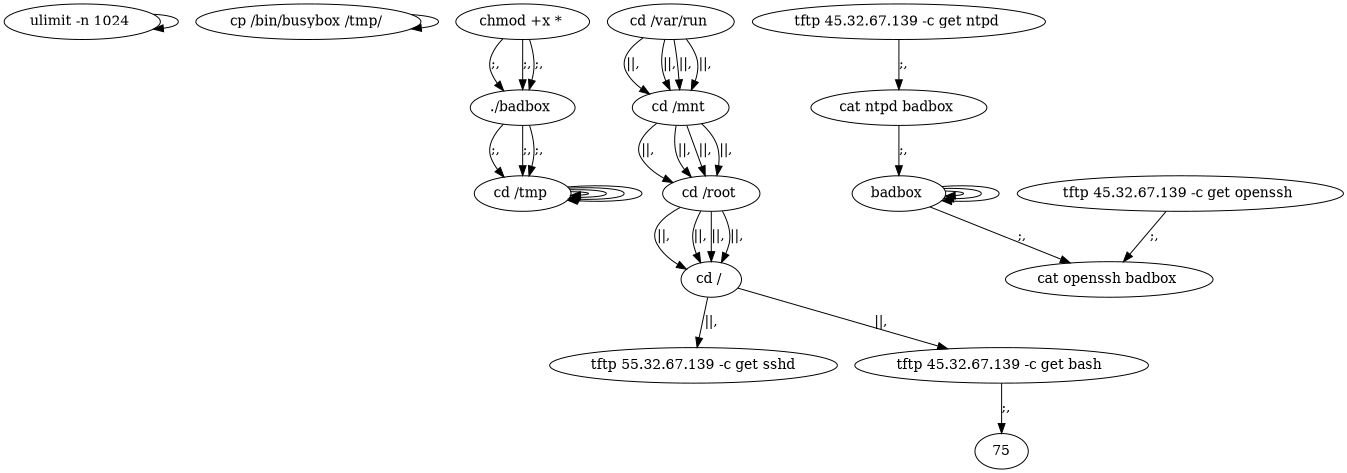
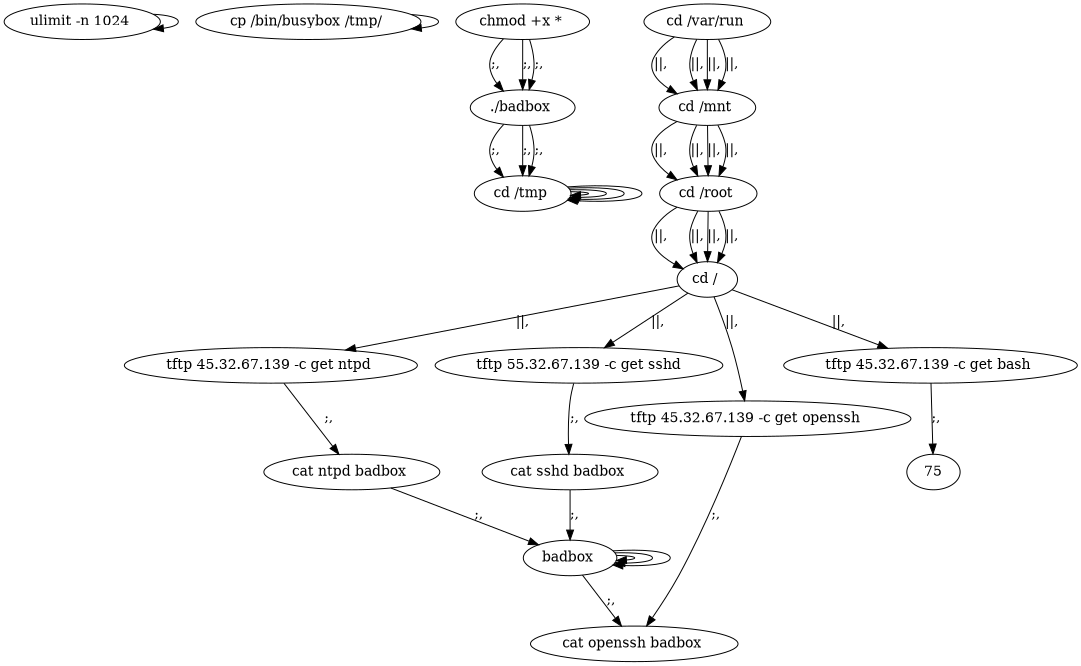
edge "cd /" -> "tftp 45.32.67.139 -c get ntpd": added, label "||,"
edge "cd /" -> "tftp 45.32.67.139 -c get openssh": added, label "||,"
node "cat sshd badbox": added
